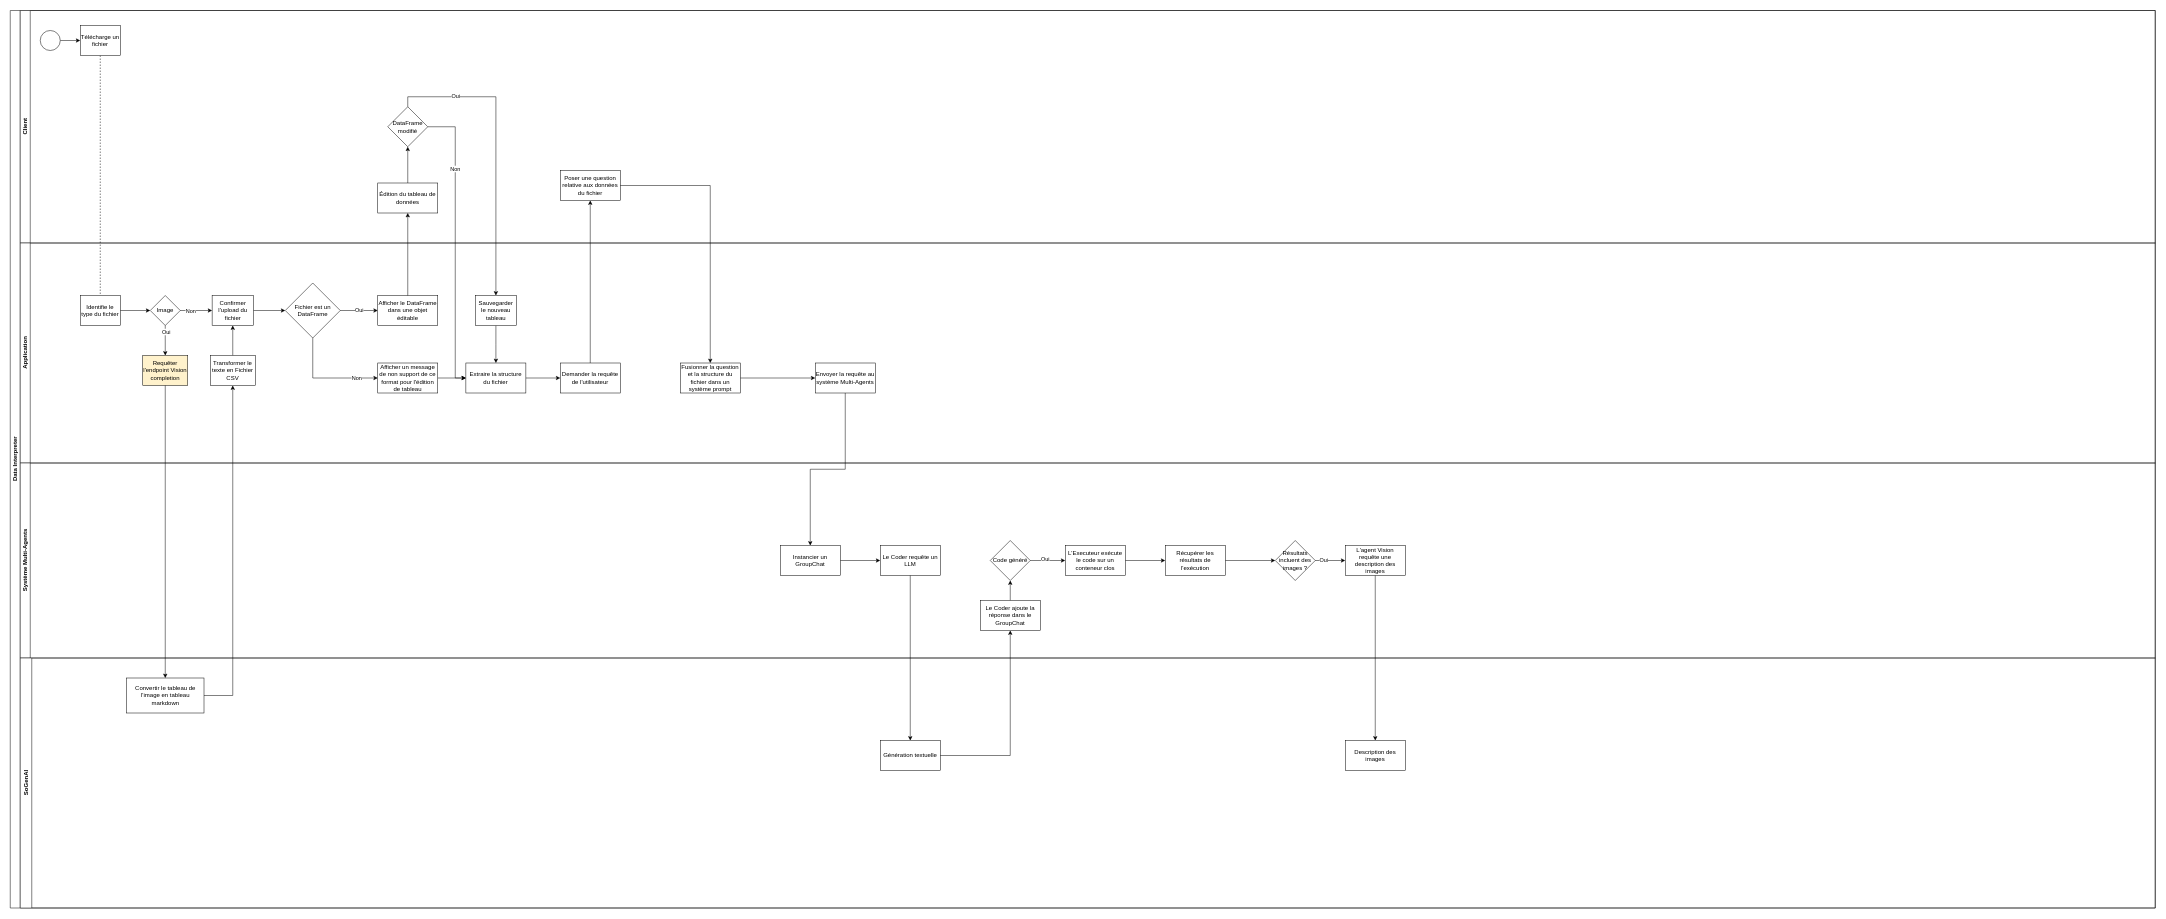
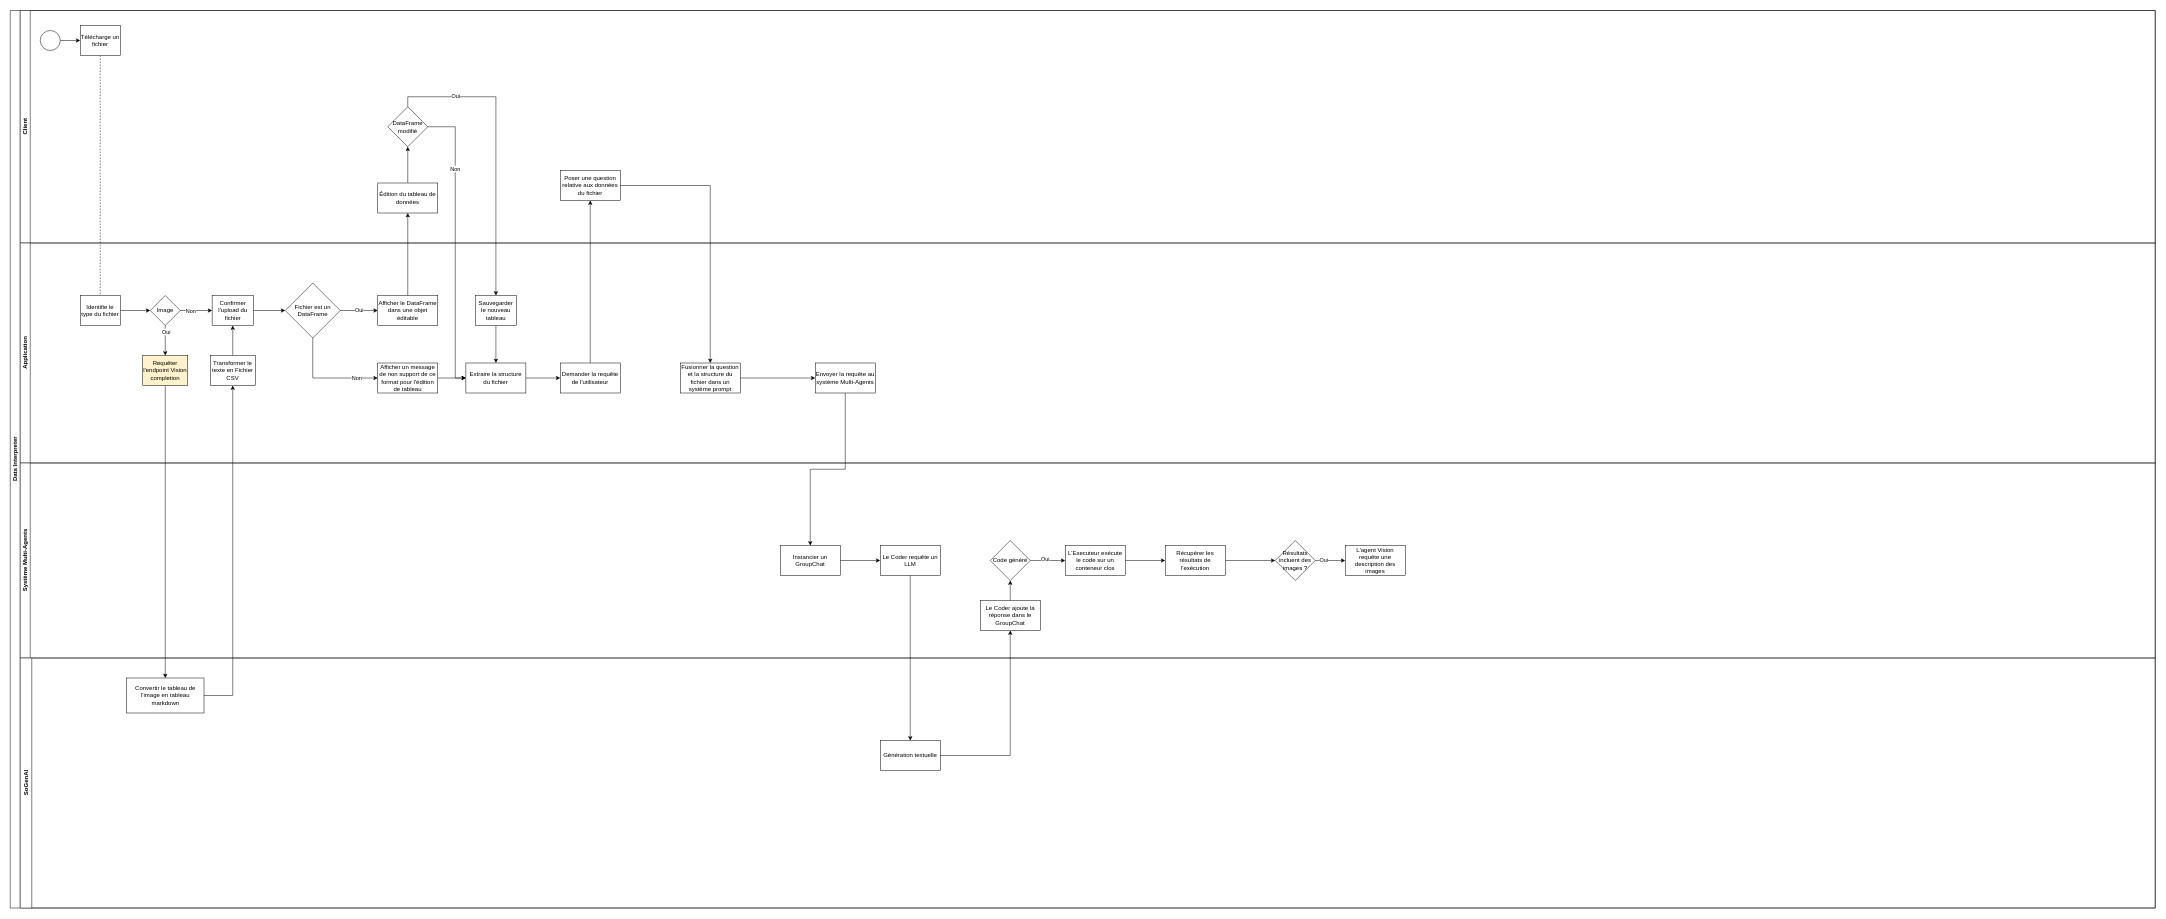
edge "L'agent Vision requête une description des images" -> "Description des images": removed
node "Description des images": removed
